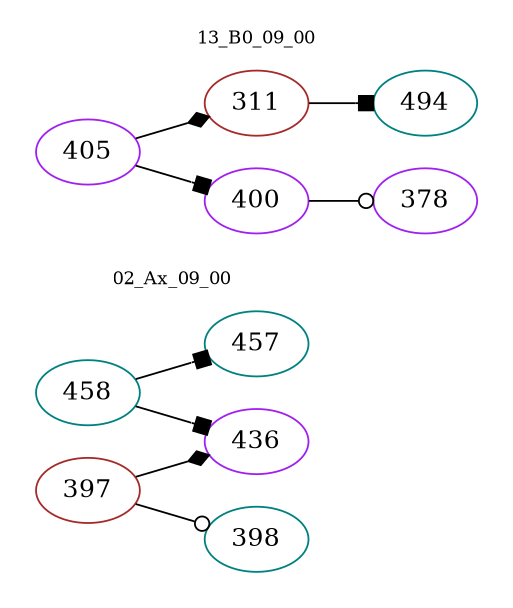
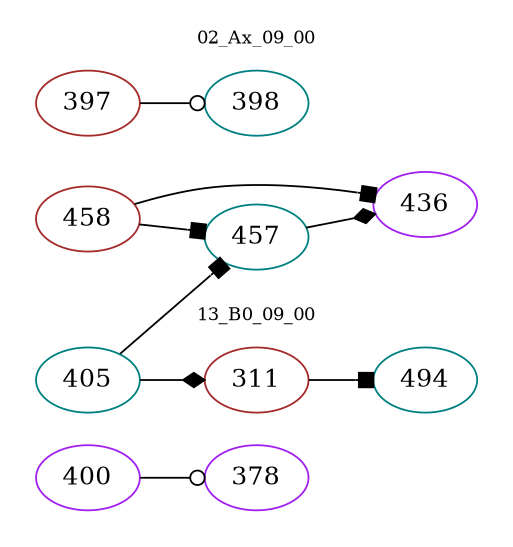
node "405": color purple -> teal
edge "405" -> "400": now "405" -> "457"
node "458": color teal -> brown
edge "397" -> "436": now "457" -> "436"
